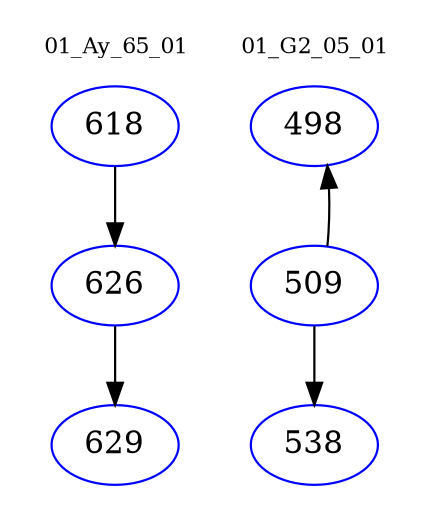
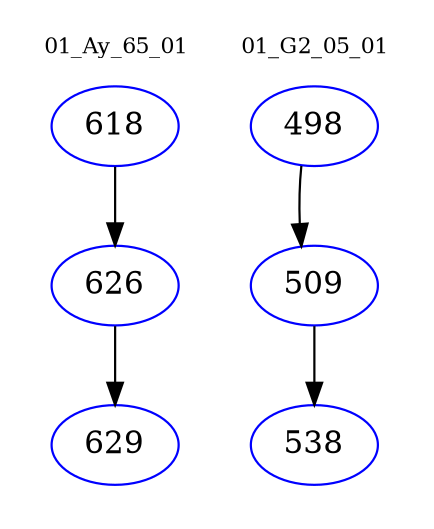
edge "509" -> "498": reversed
